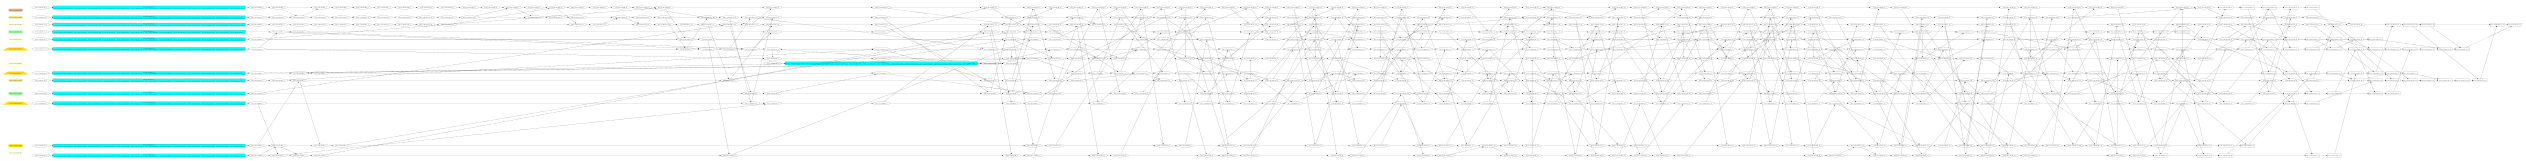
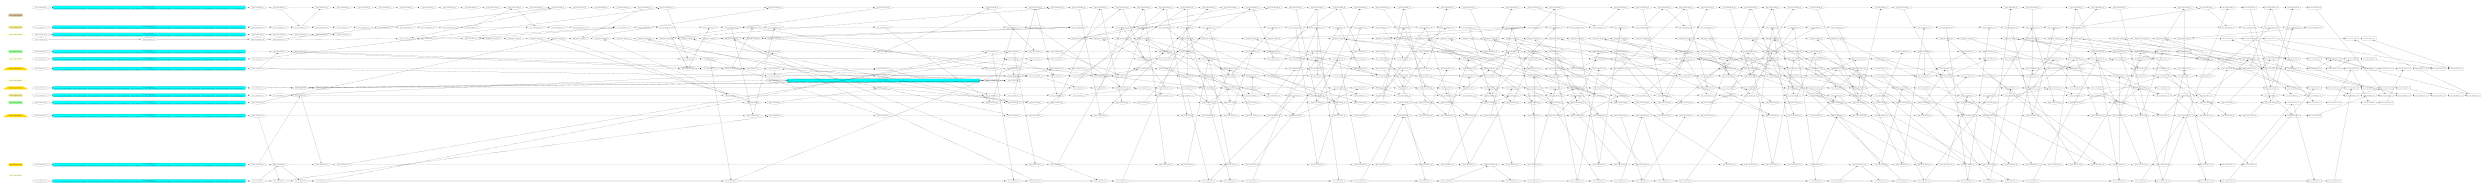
node "PublicIdname754_7": removed
